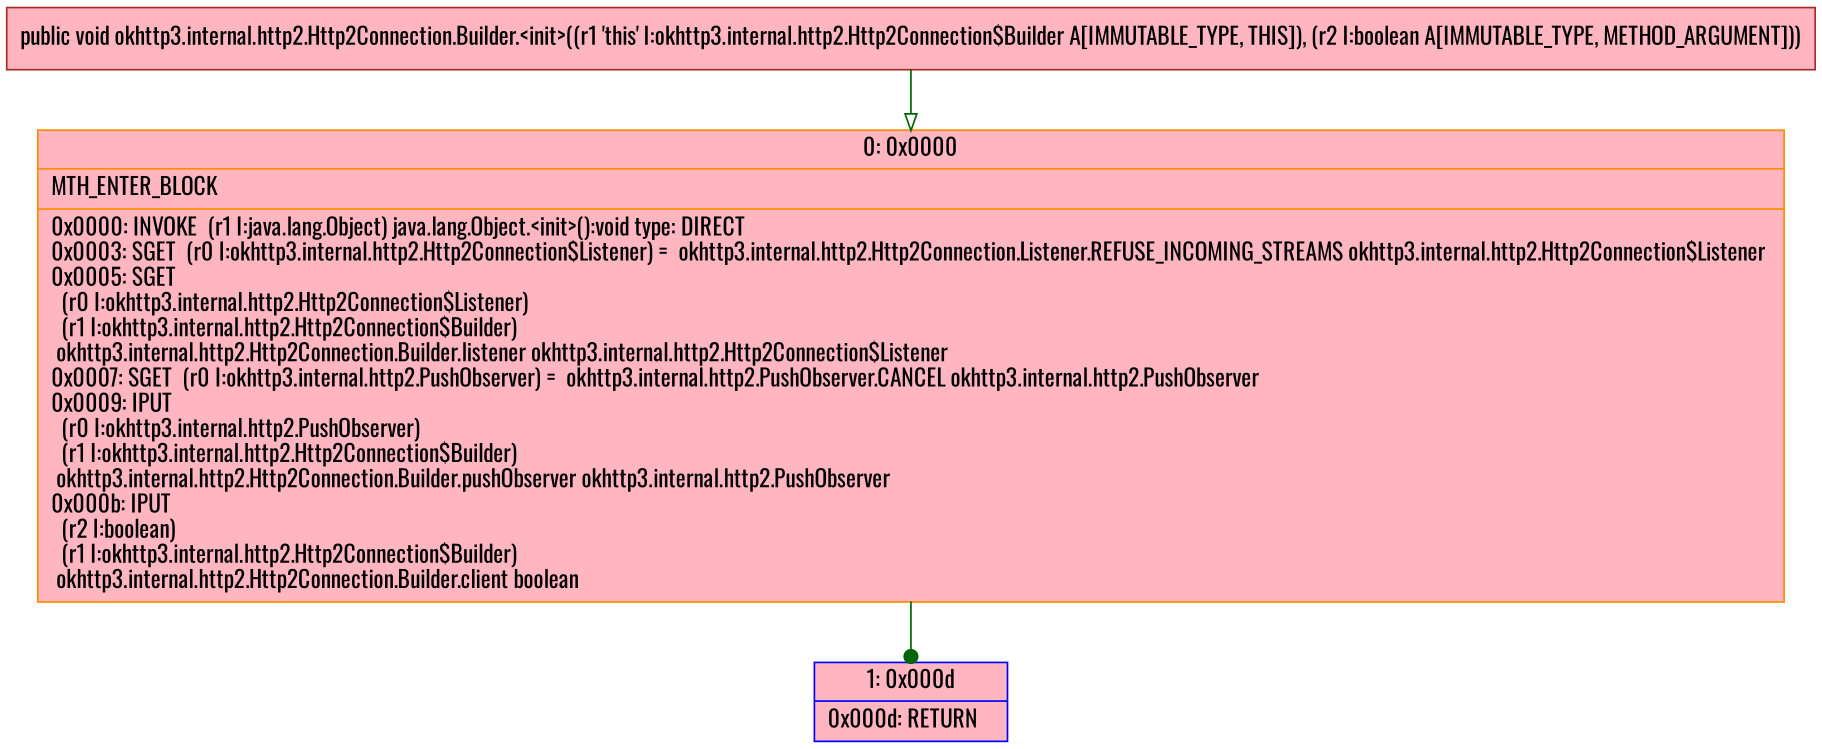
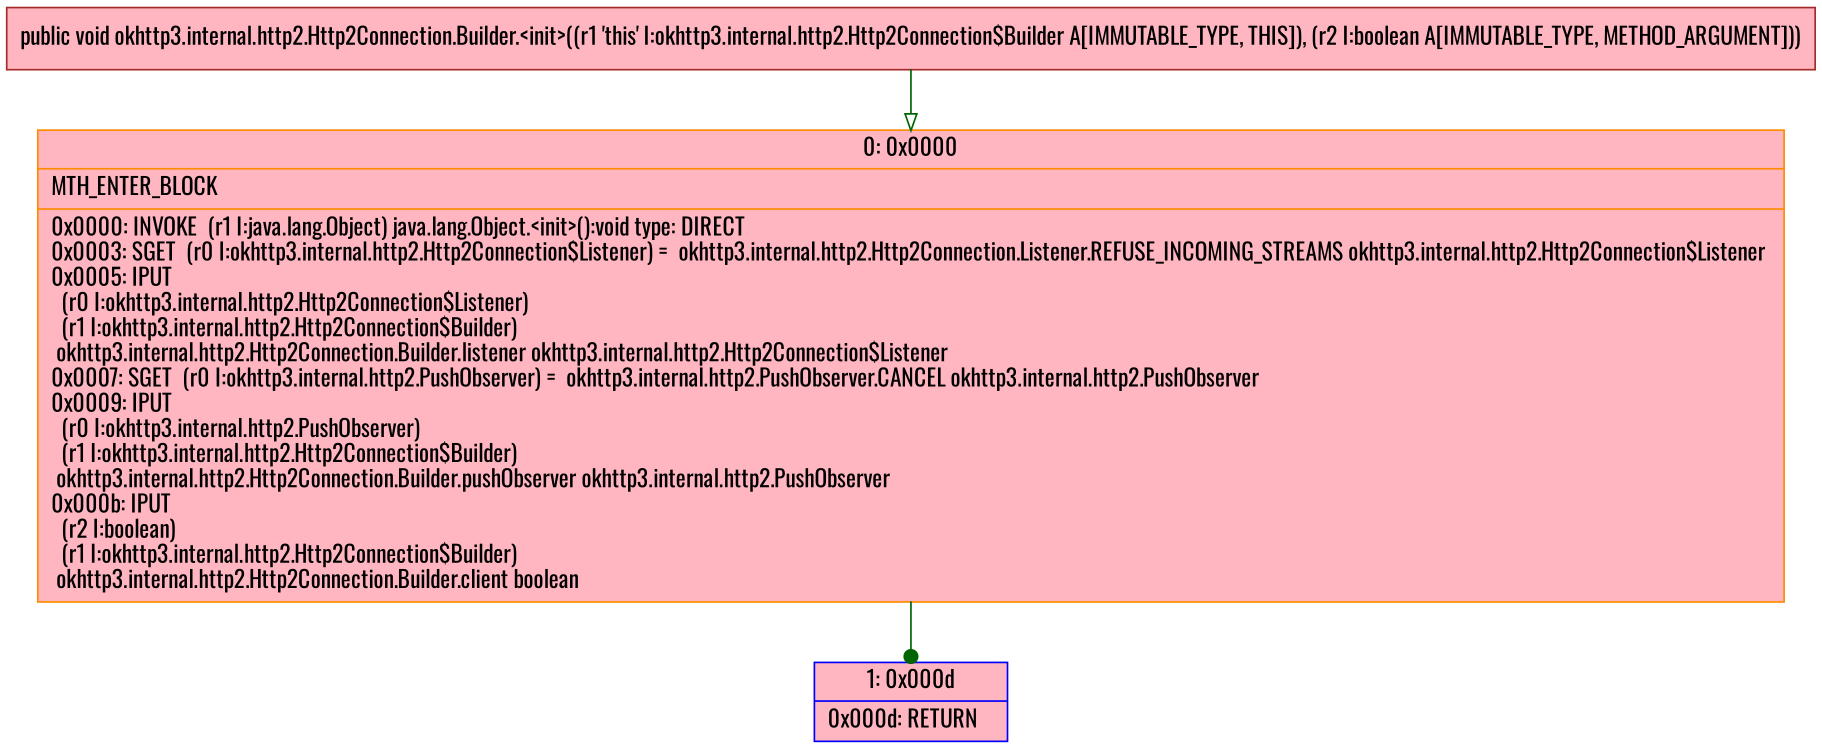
node "0: 0x0000": text "0x0005: SGET" -> "0x0005: IPUT"
